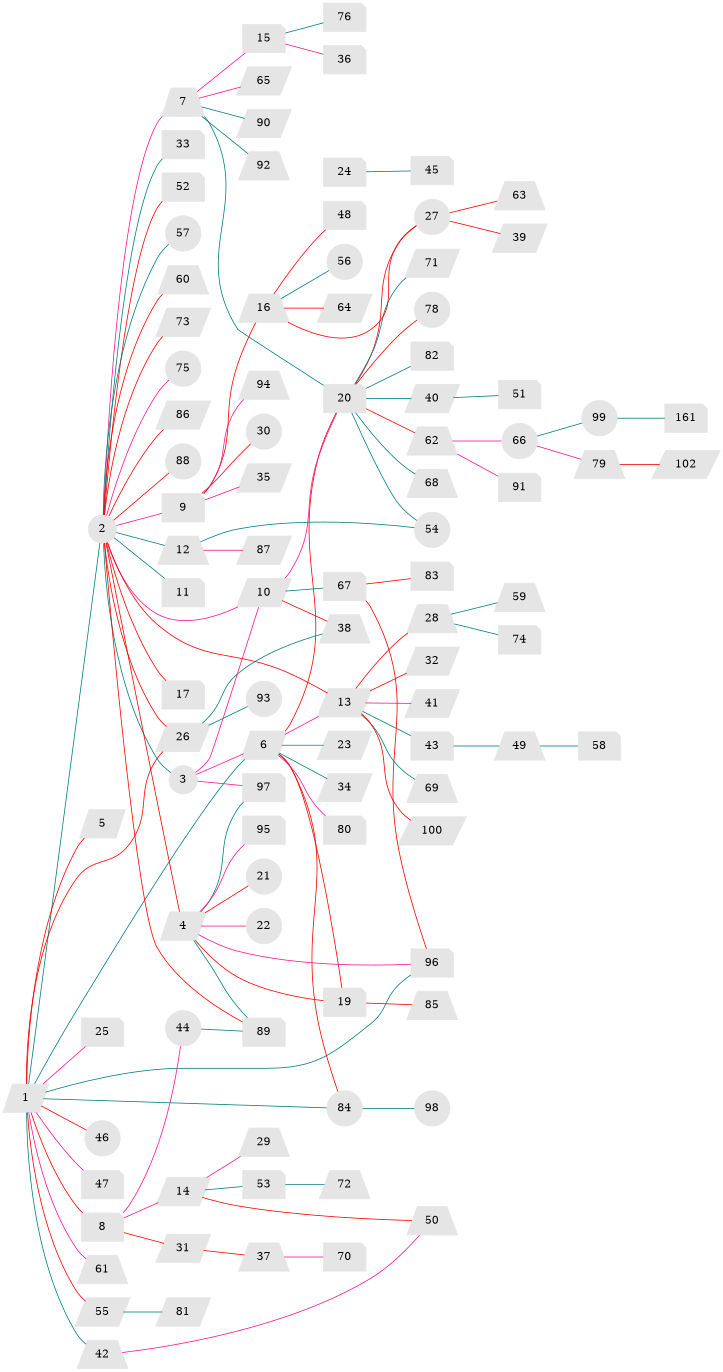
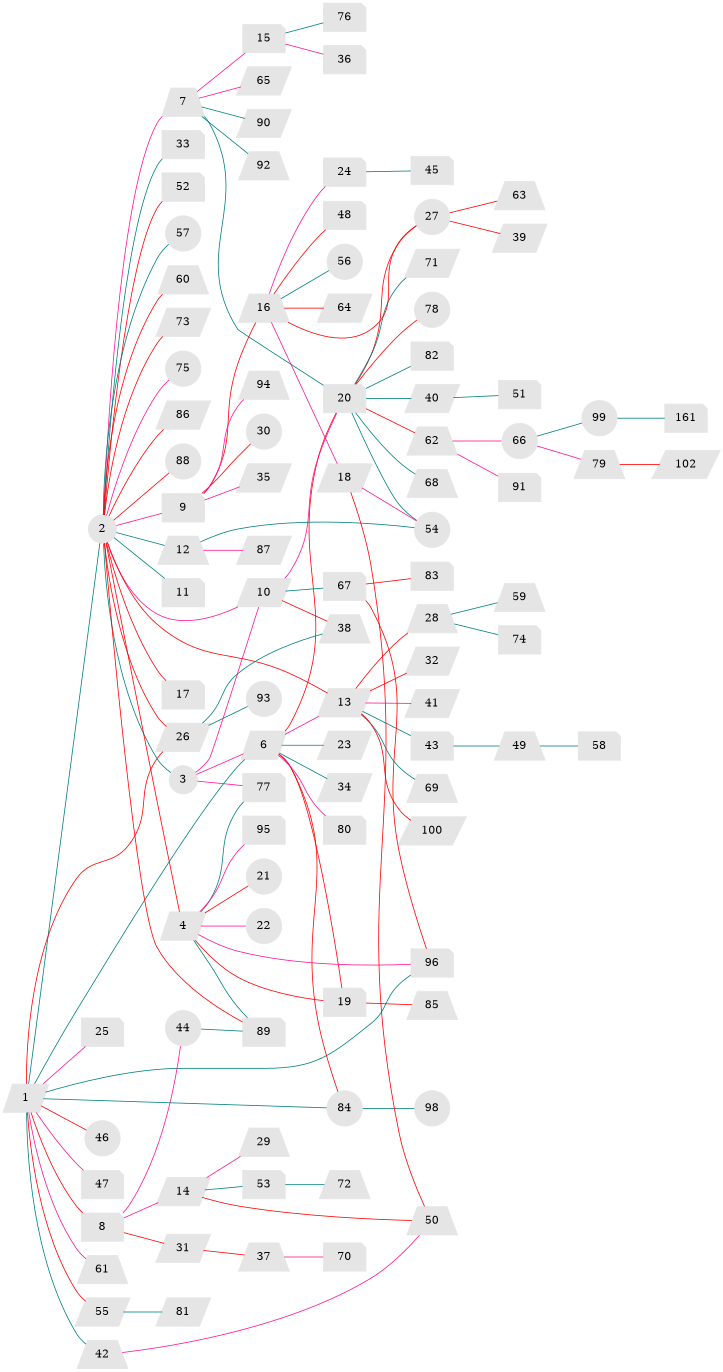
edge "24" -- "16": added
node "18": added
node "97": label "97" -> "77"
node "5": removed
